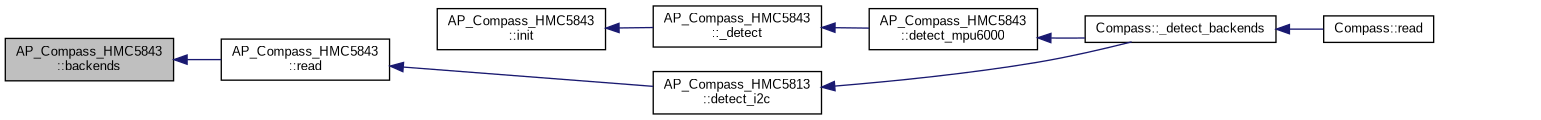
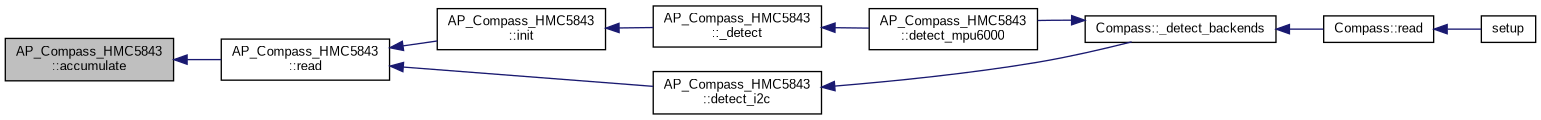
node "setup": added
edge "Compass::_detect_backends" -> "AP_Compass_HMC5843 ::detect_mpu6000": reversed
edge "AP_Compass_HMC5843 ::init" -> "AP_Compass_HMC5843 ::read": added
node "AP_Compass_HMC5843 ::backends": label "AP_Compass_HMC5843 ::backends" -> "AP_Compass_HMC5843 ::accumulate"
node "AP_Compass_HMC5813 ::detect_i2c": label "AP_Compass_HMC5813 ::detect_i2c" -> "AP_Compass_HMC5843 ::detect_i2c"
